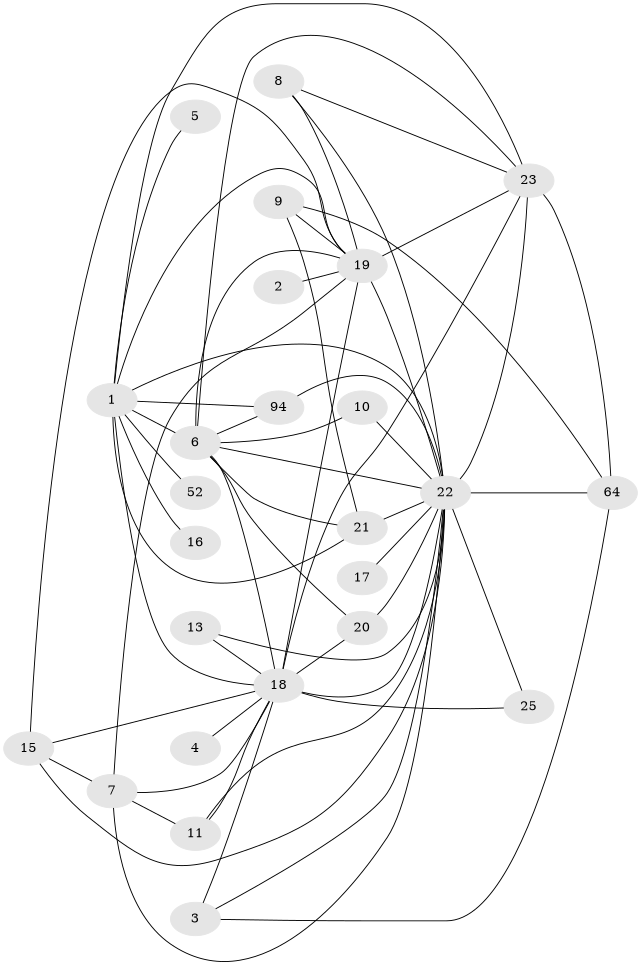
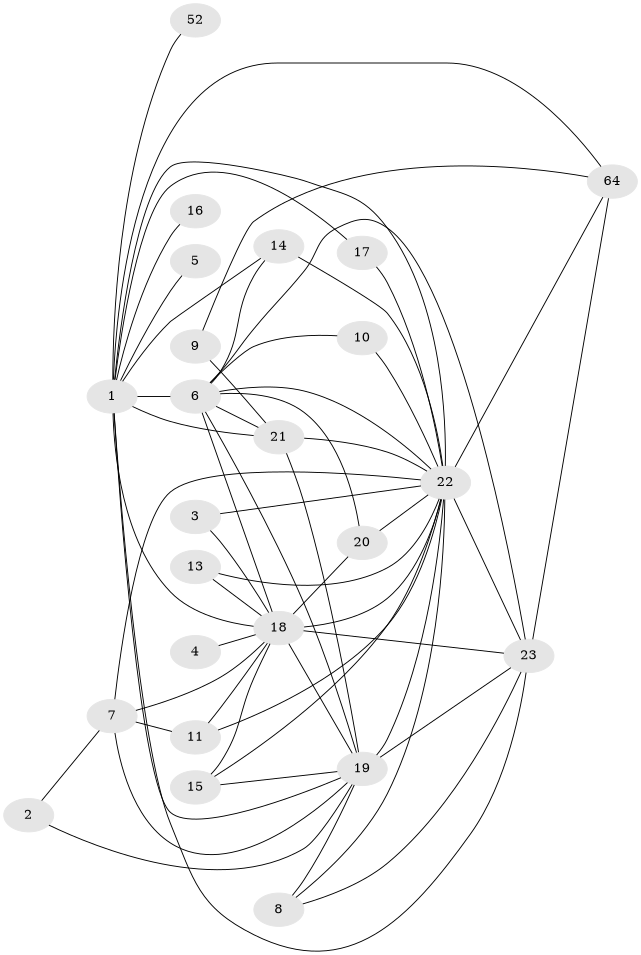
edge "17" -- "1": added
edge "9" -- "19": now "21" -- "19"
node "94": label "94" -> "14"
node "25": removed
edge "15" -- "7": now "2" -- "7"
edge "64" -- "3": now "64" -- "1"
